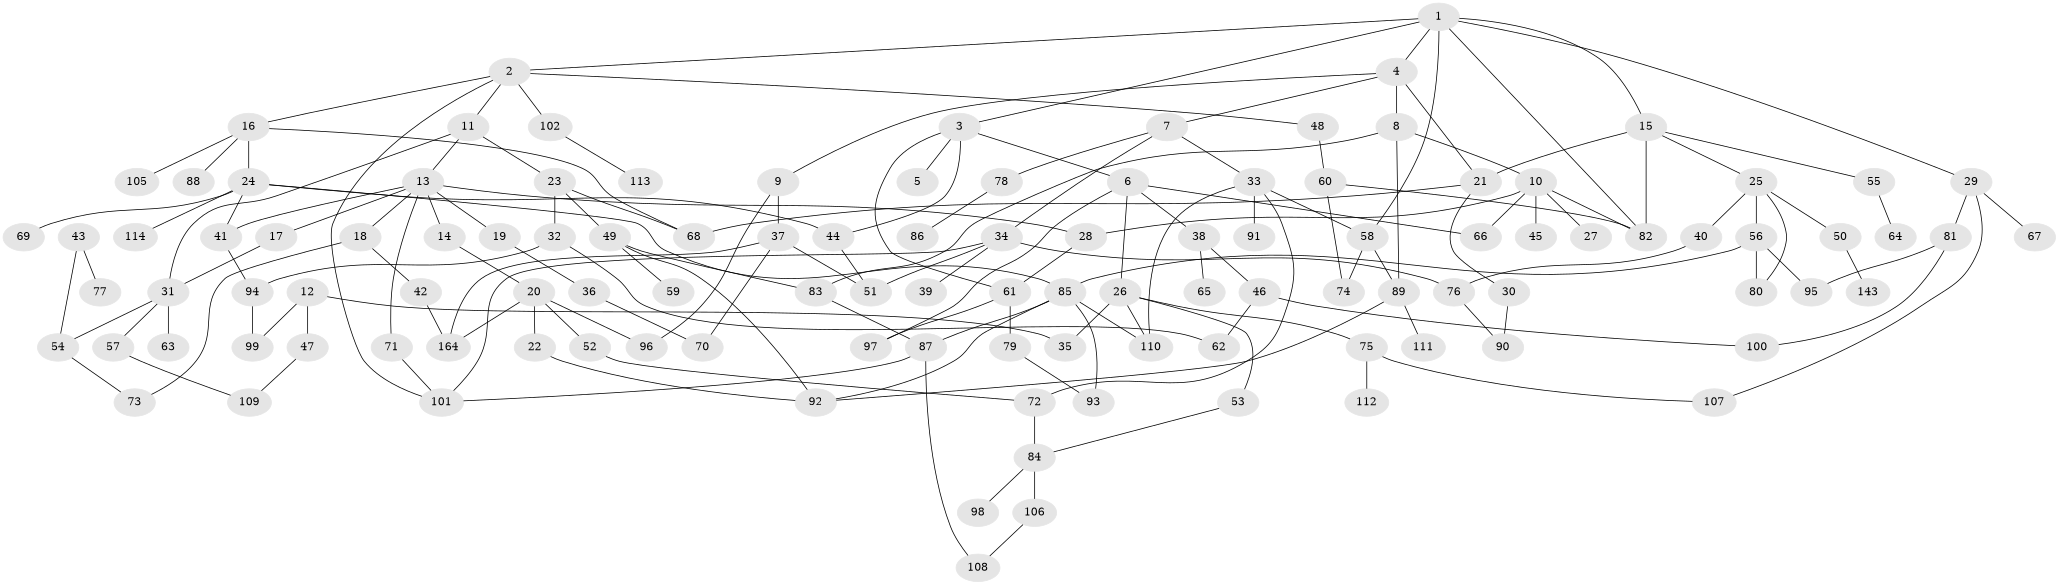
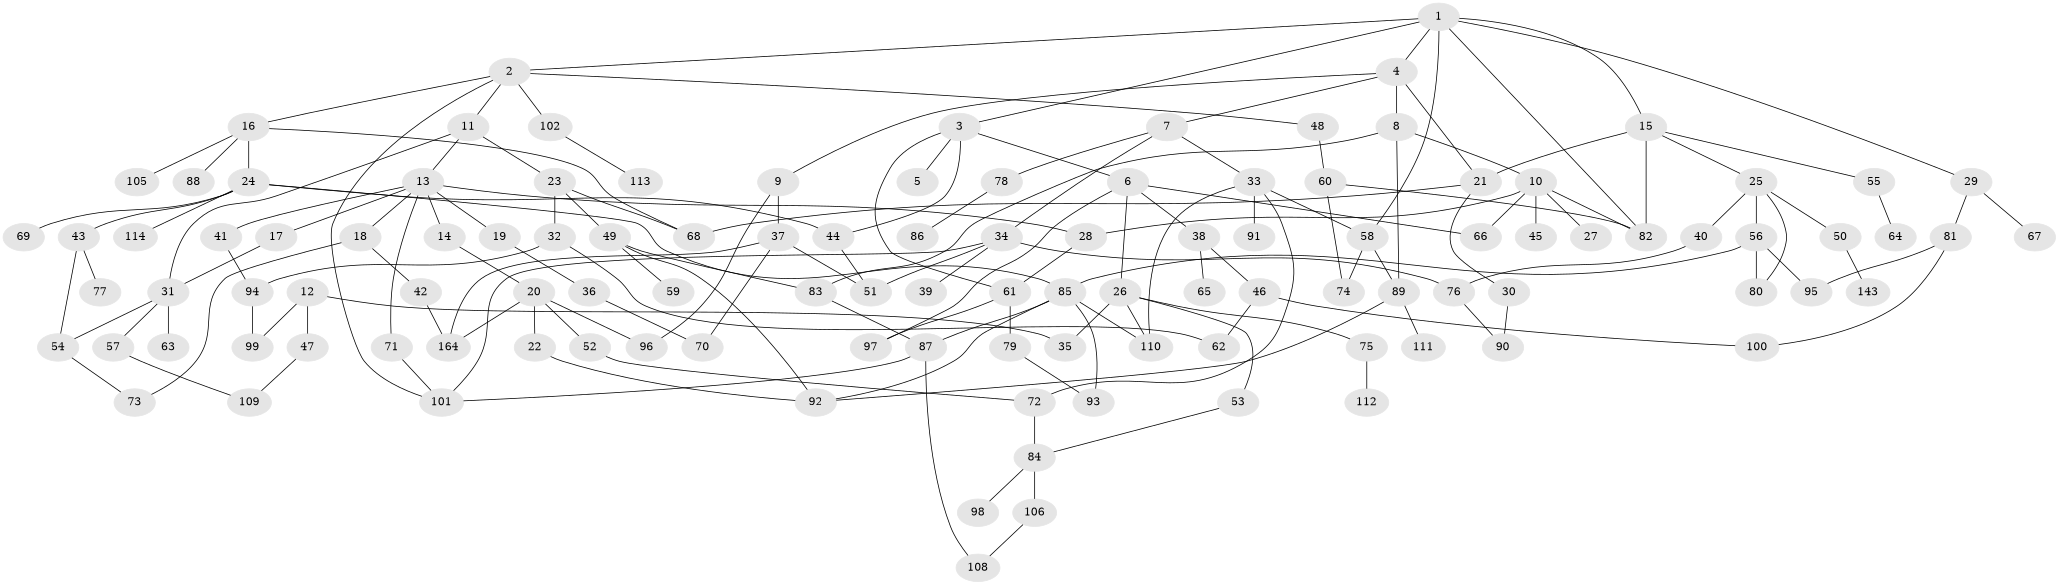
edge "24" -- "41": now "24" -- "43"
node "107": removed
